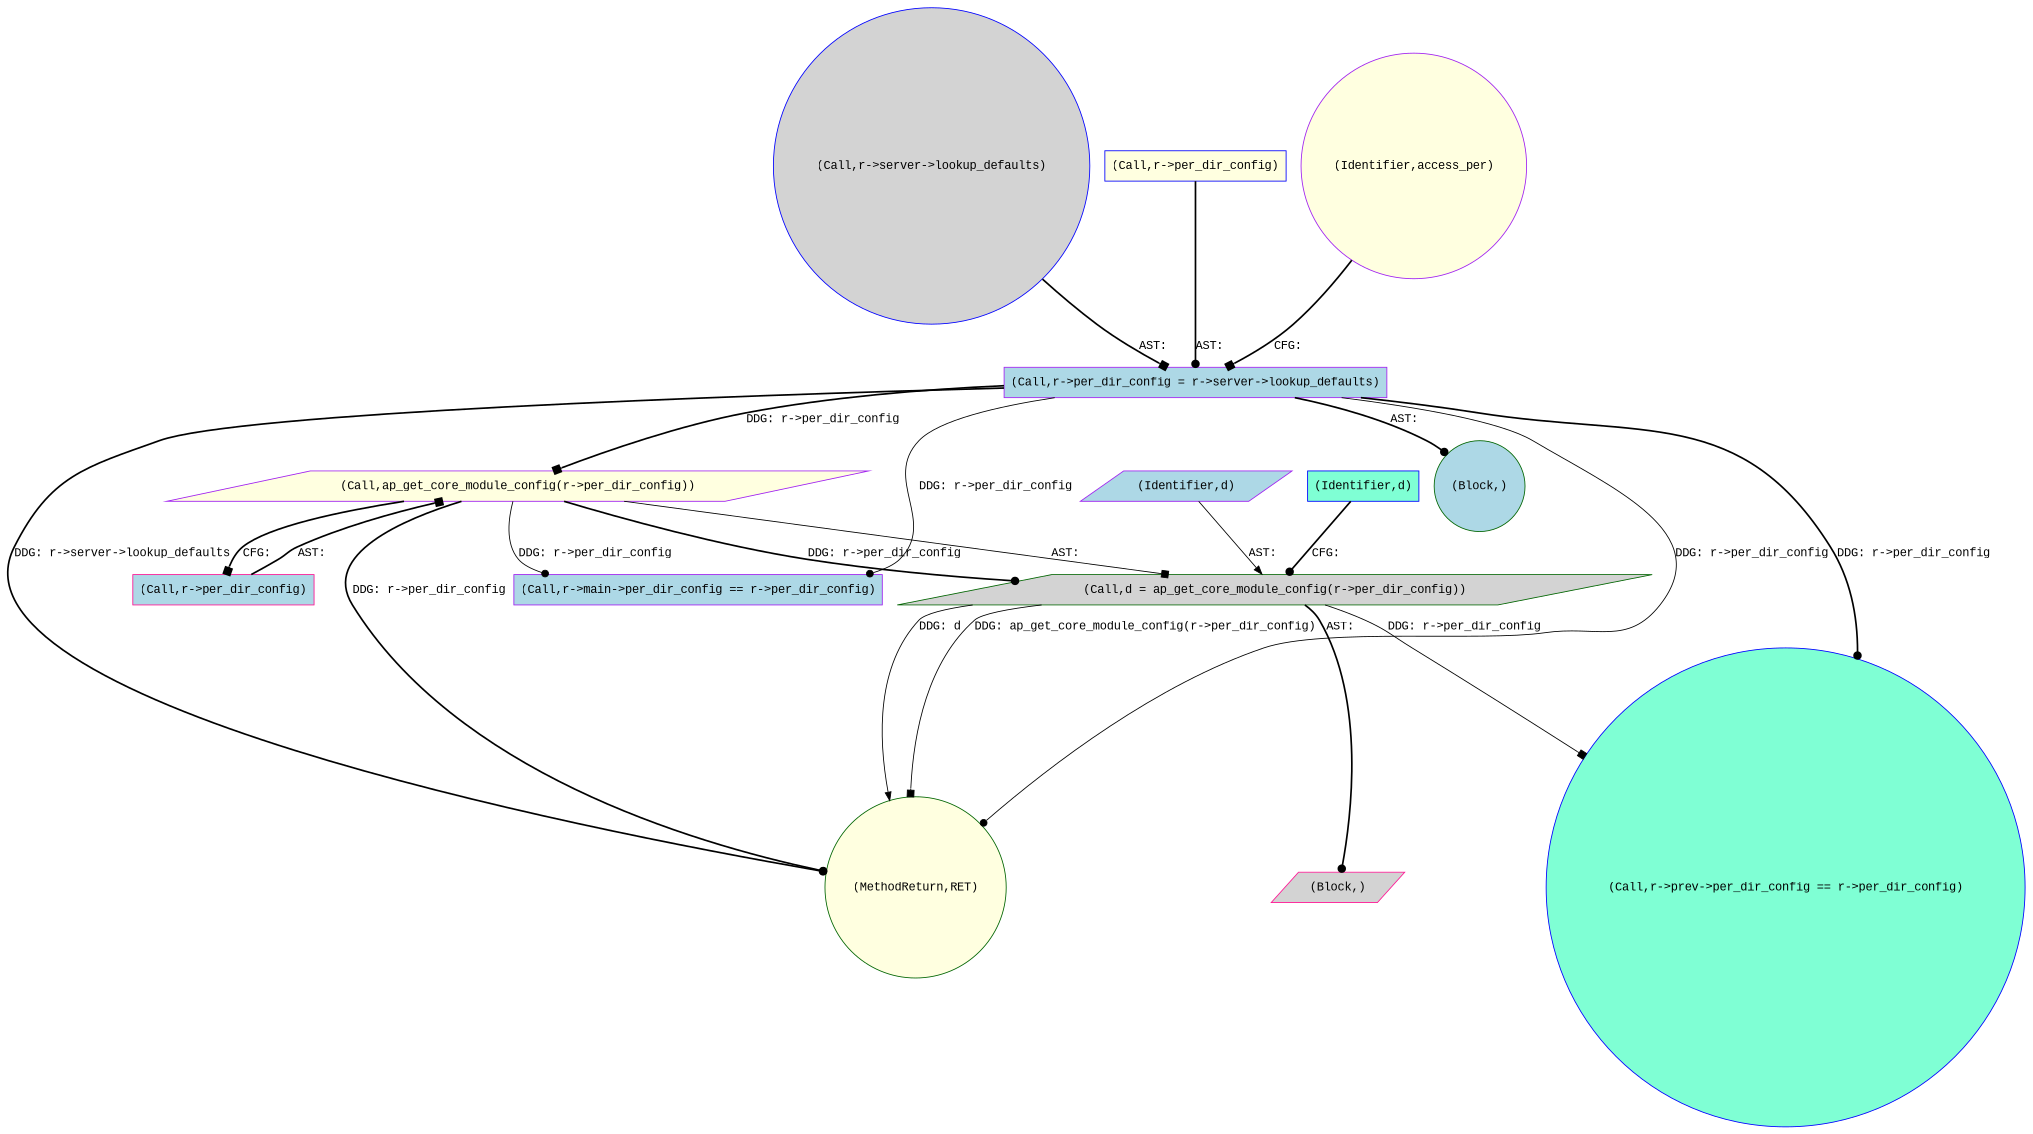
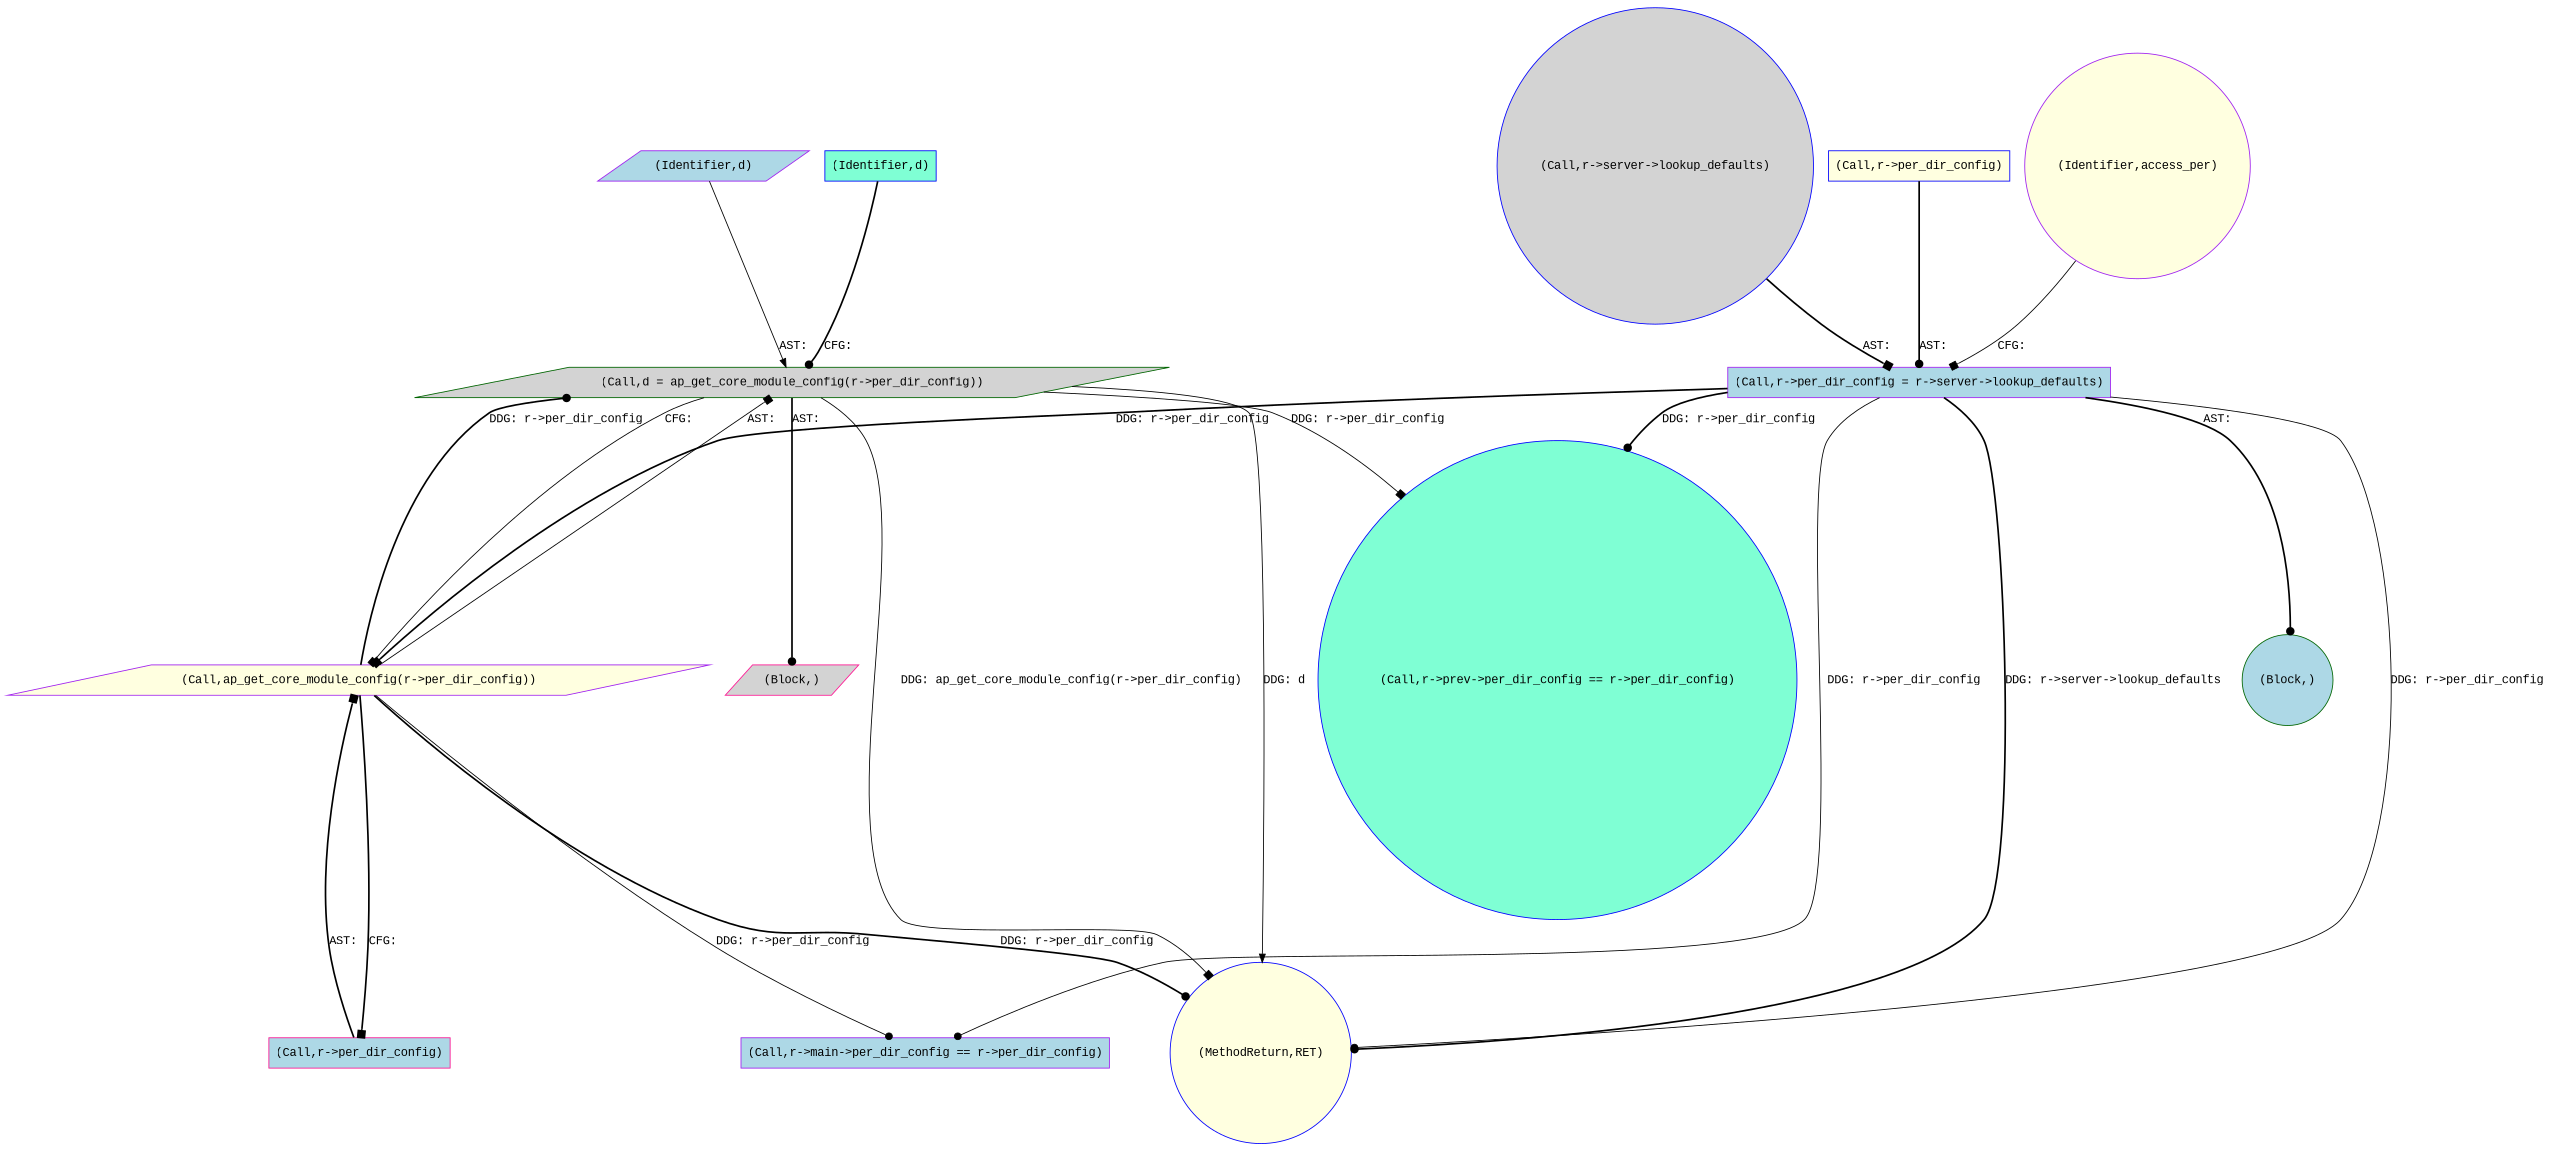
edge "(Identifier,access_per)" -> "(Call,r->per_dir_config = r->server->lookup_defaults)": style bold -> solid
edge "(Call,d = ap_get_core_module_config(r->per_dir_config))" -> "(Call,ap_get_core_module_config(r->per_dir_config))": added, label "CFG:"
node "(MethodReturn,RET)": color darkgreen -> blue
